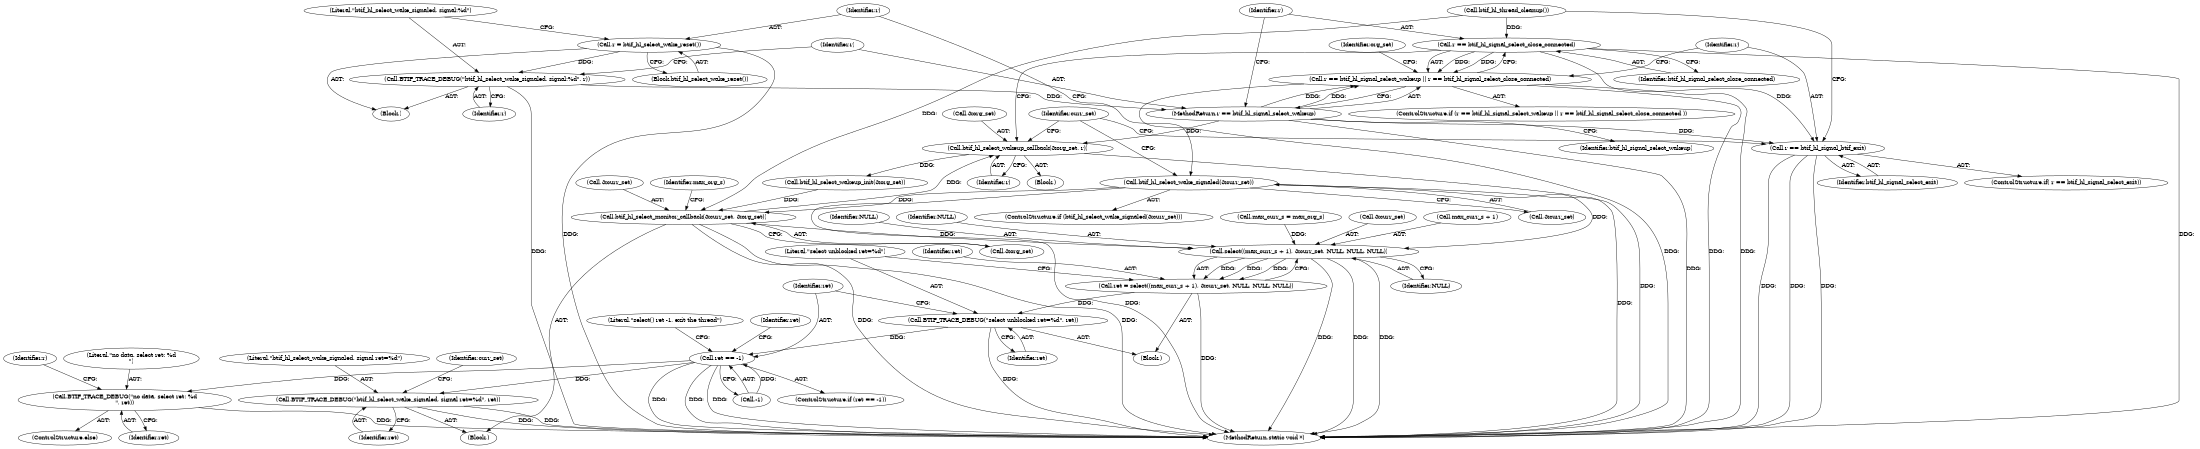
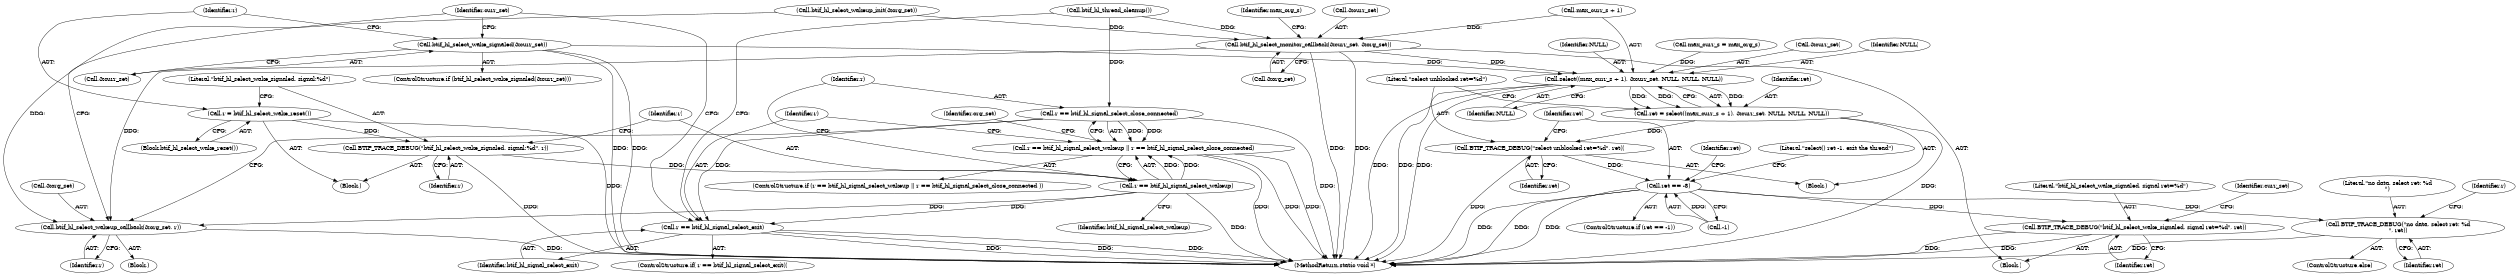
node "(Identifier,btif_hl_signal_select_close_connected)": removed
node "(MethodReturn,r == btif_hl_signal_select_wakeup)": label "(MethodReturn,r == btif_hl_signal_select_wakeup)" -> "(Call,r == btif_hl_signal_select_wakeup)"
node "(Call,r == btif_hl_signal_btif_exit)": label "(Call,r == btif_hl_signal_btif_exit)" -> "(Call,r == btif_hl_signal_select_exit)"
edge "(Call,btif_hl_select_wakeup_callback(&org_set, r))" -> "(Call,btif_hl_select_wakeup_init(&org_set))": reversed
edge "(Call,btif_hl_select_wake_signaled(&curr_set))" -> "(Call,btif_hl_select_monitor_callback(&curr_set, &org_set))": now "(Call,max_curr_s + 1)" -> "(Call,btif_hl_select_monitor_callback(&curr_set, &org_set))"
node "(Call,ret == -1)": label "(Call,ret == -1)" -> "(Call,ret == -8)"
